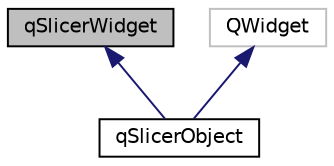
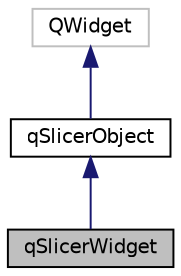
edge "qSlicerObject" -> "qSlicerWidget": reversed
